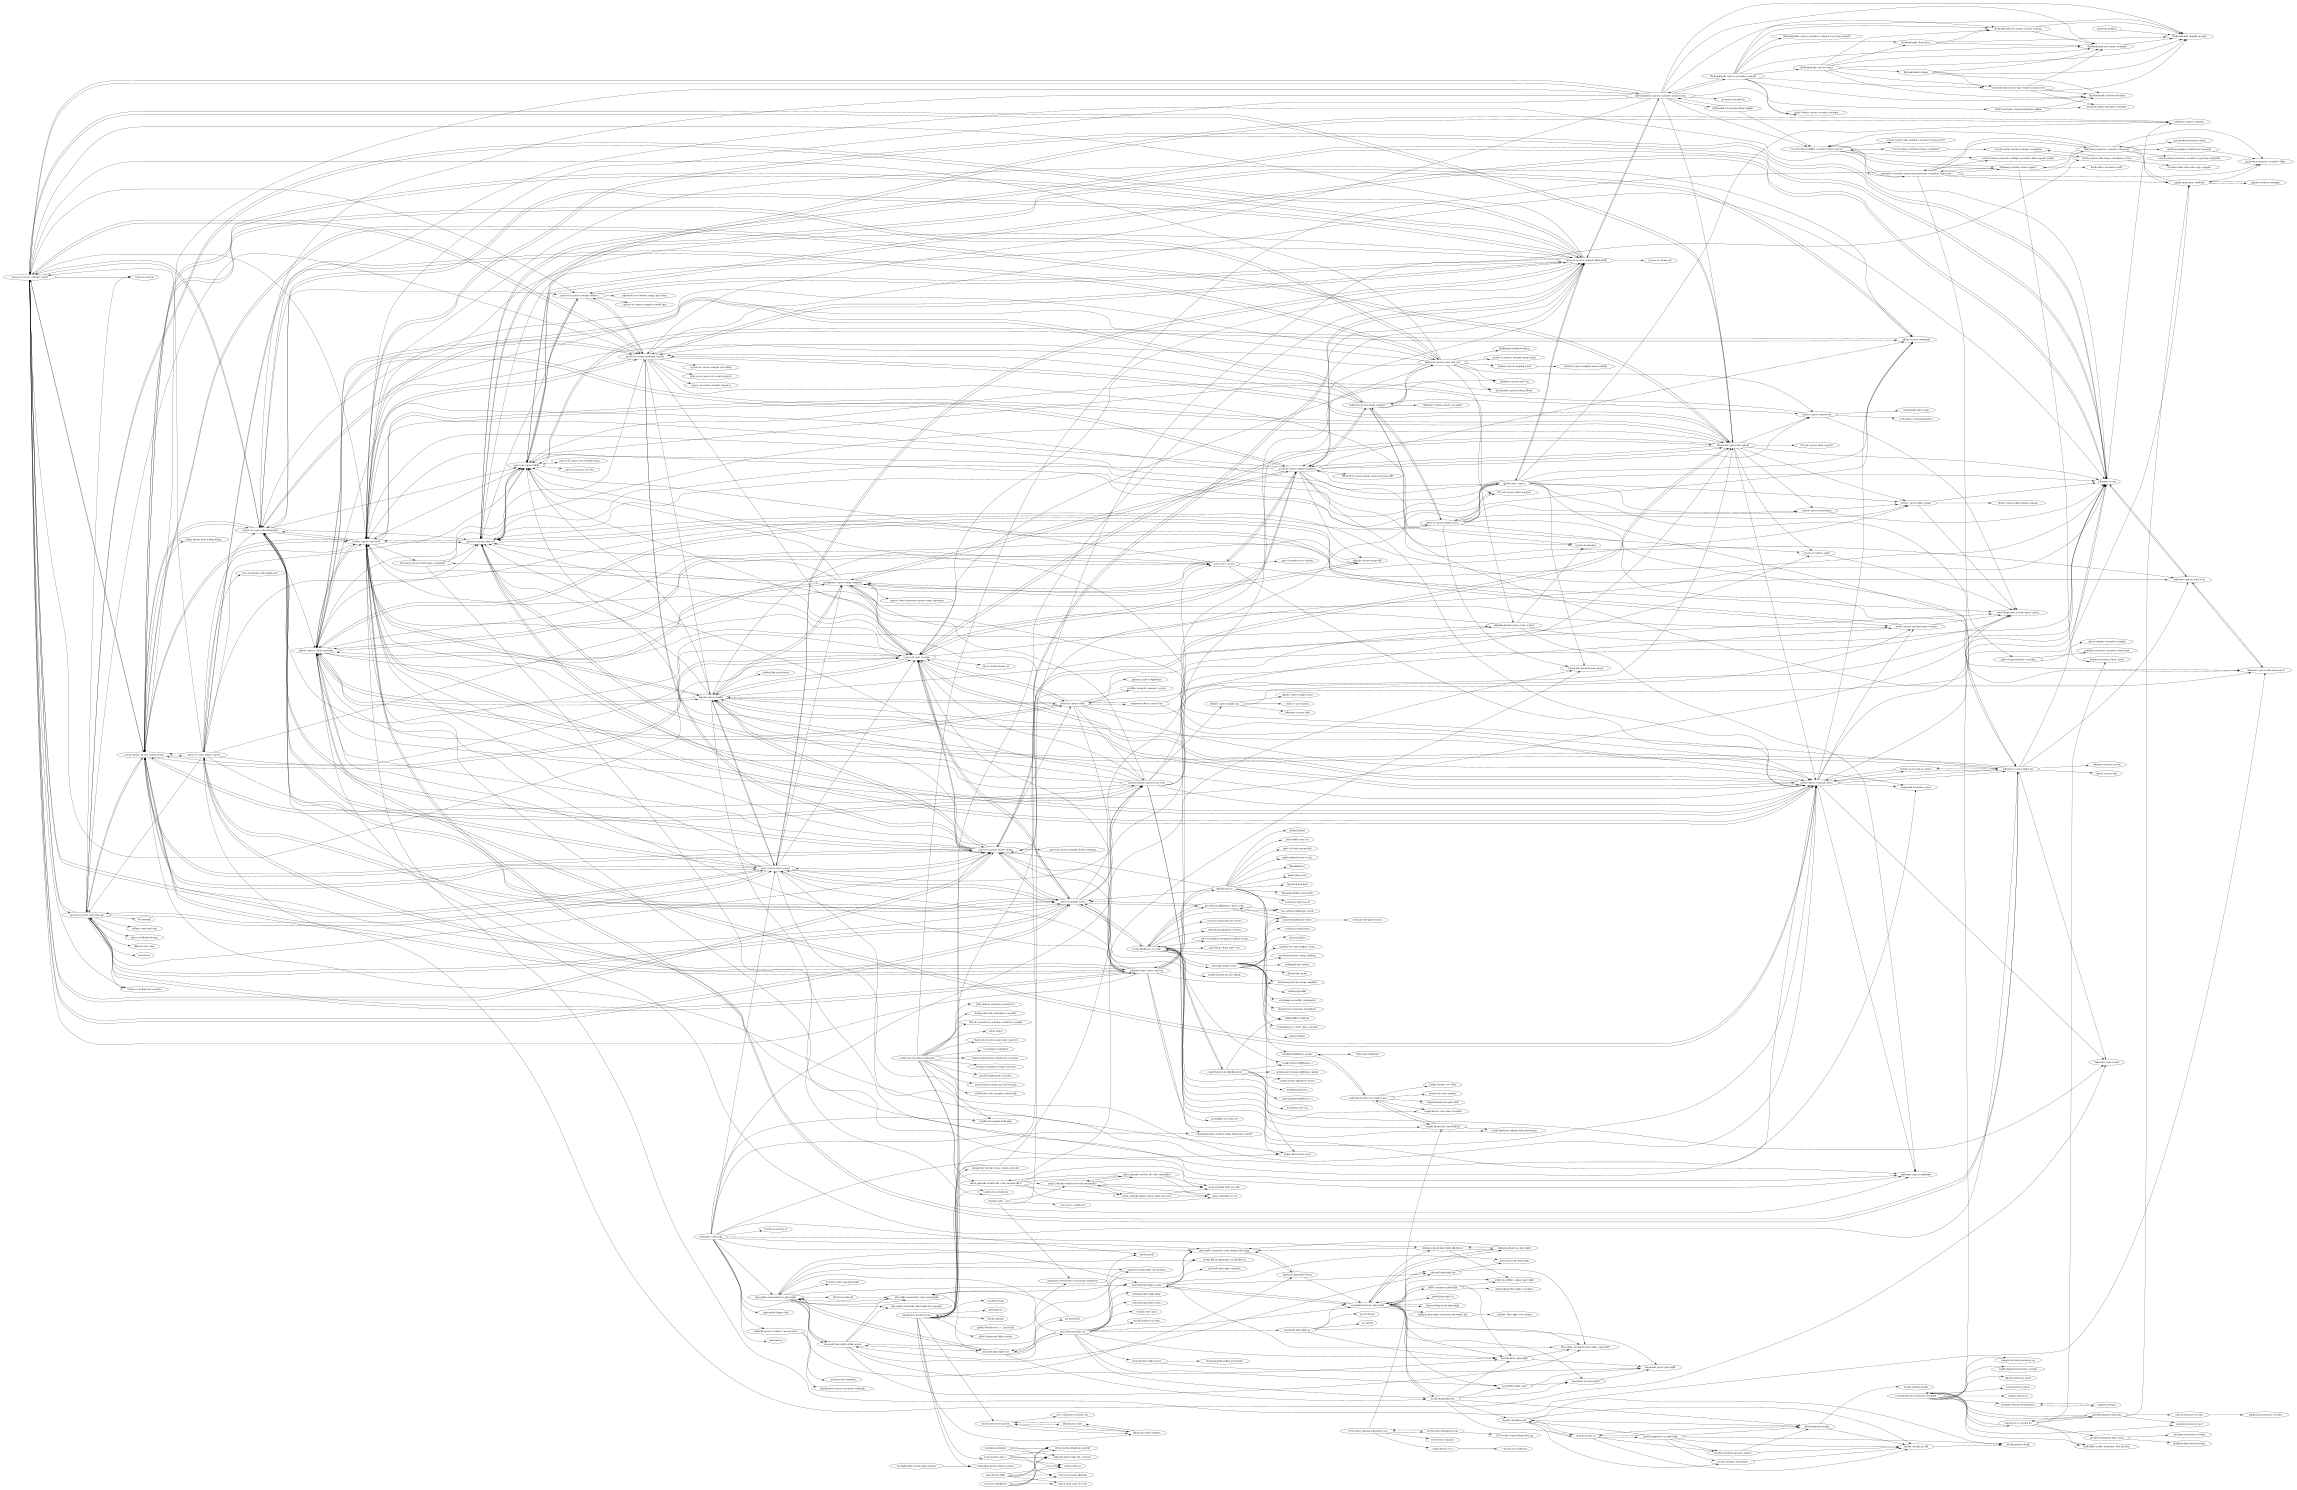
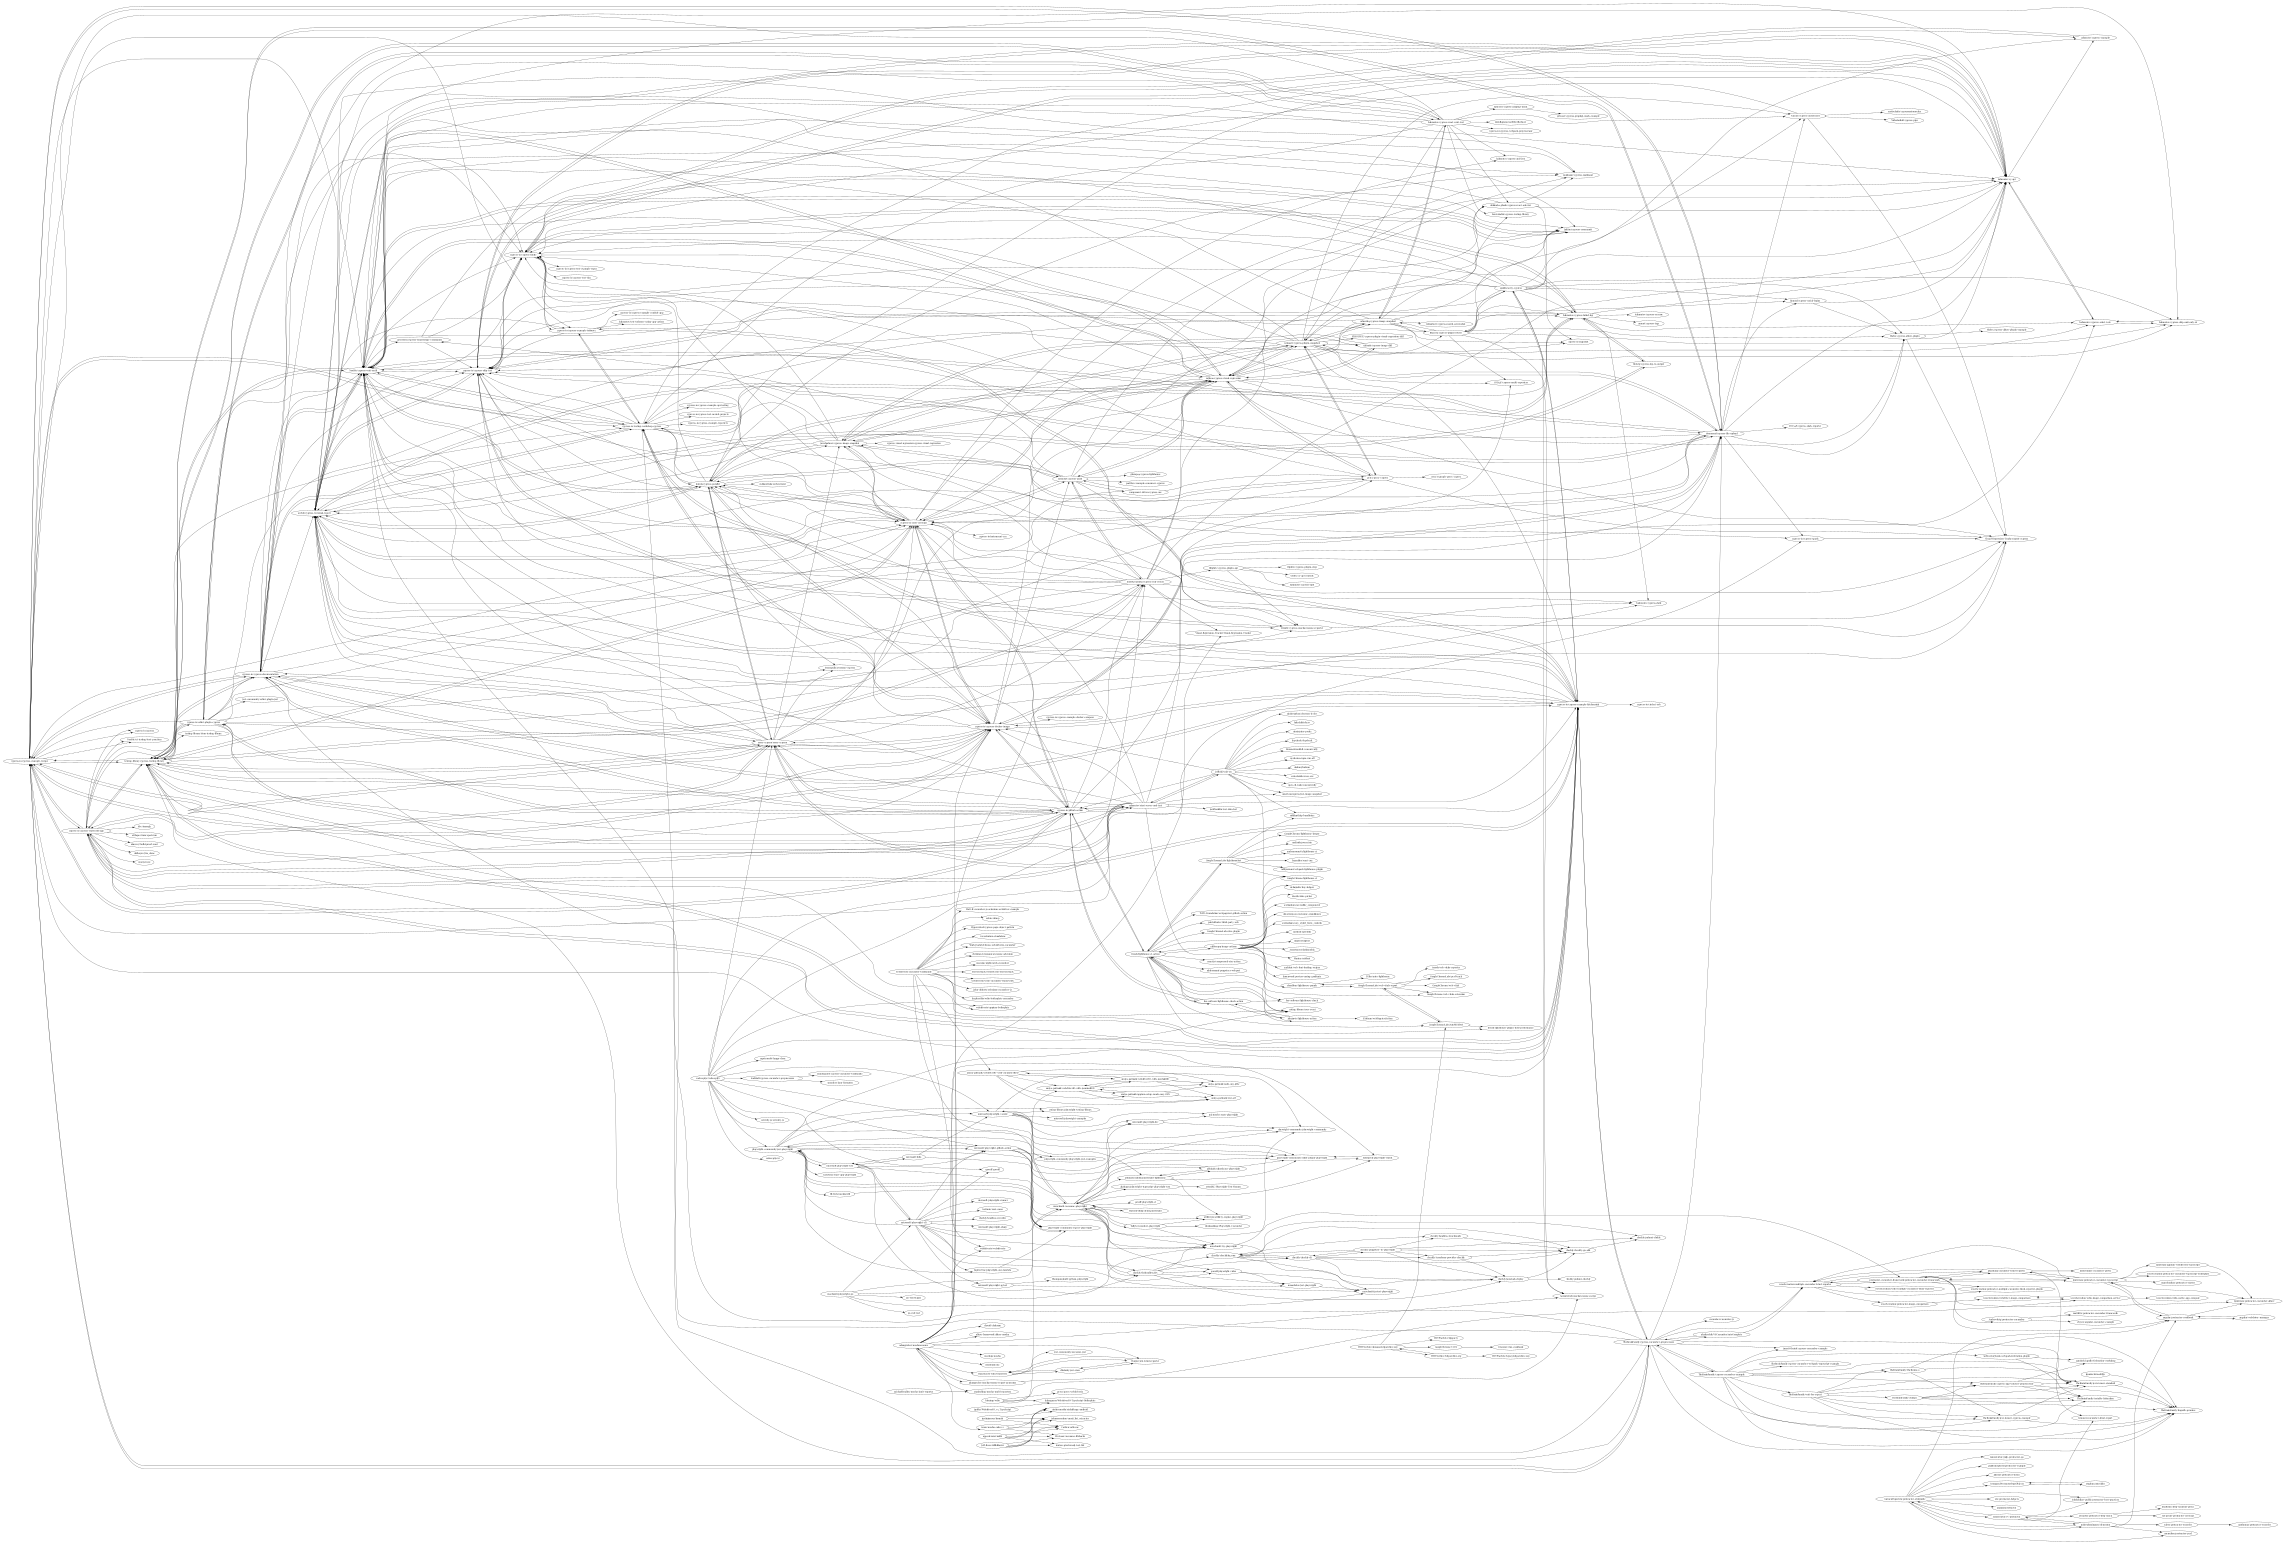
edge "dmtrKovalenko/cypress-real-events" -> "mfrachet/cypress-audit": added
edge "cypress-io/cypress-documentation" -> "mjhea0/cypress-visual-regression": removed
edge "hdorgeval/playwright-fluent" -> "mxschmitt/awesome-playwright": reversed
edge "playwright-community/expect-playwright" -> "microsoft/playwright-test": reversed
edge "microsoft/playwright-cli" -> "mxschmitt/playwright-go": reversed
